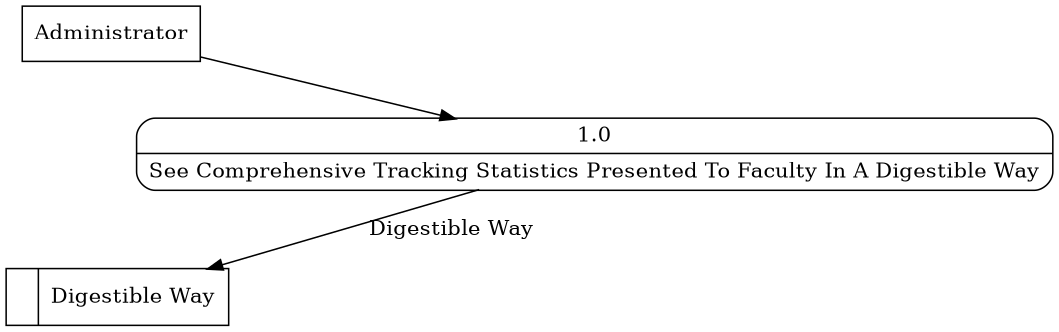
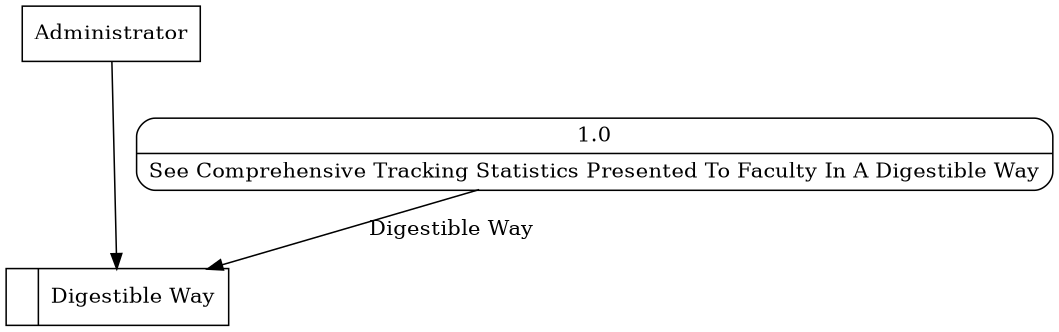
edge "Administrator" -> "1.0": now "Administrator" -> "Digestible Way"
